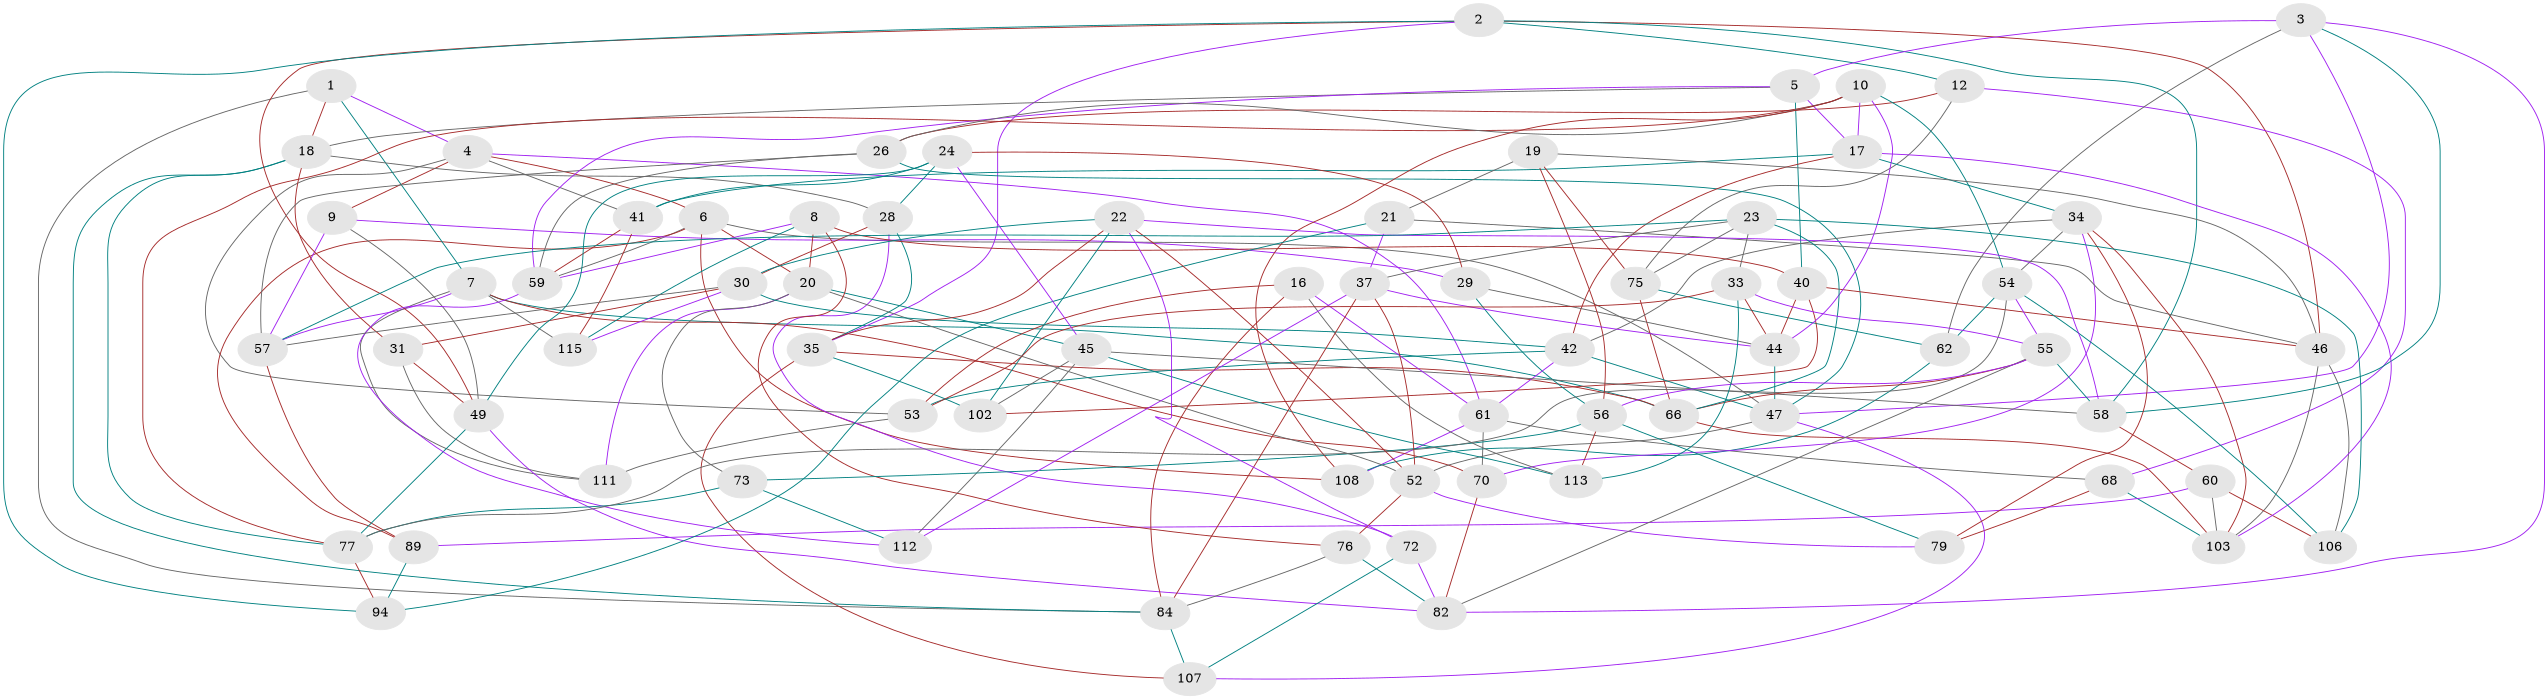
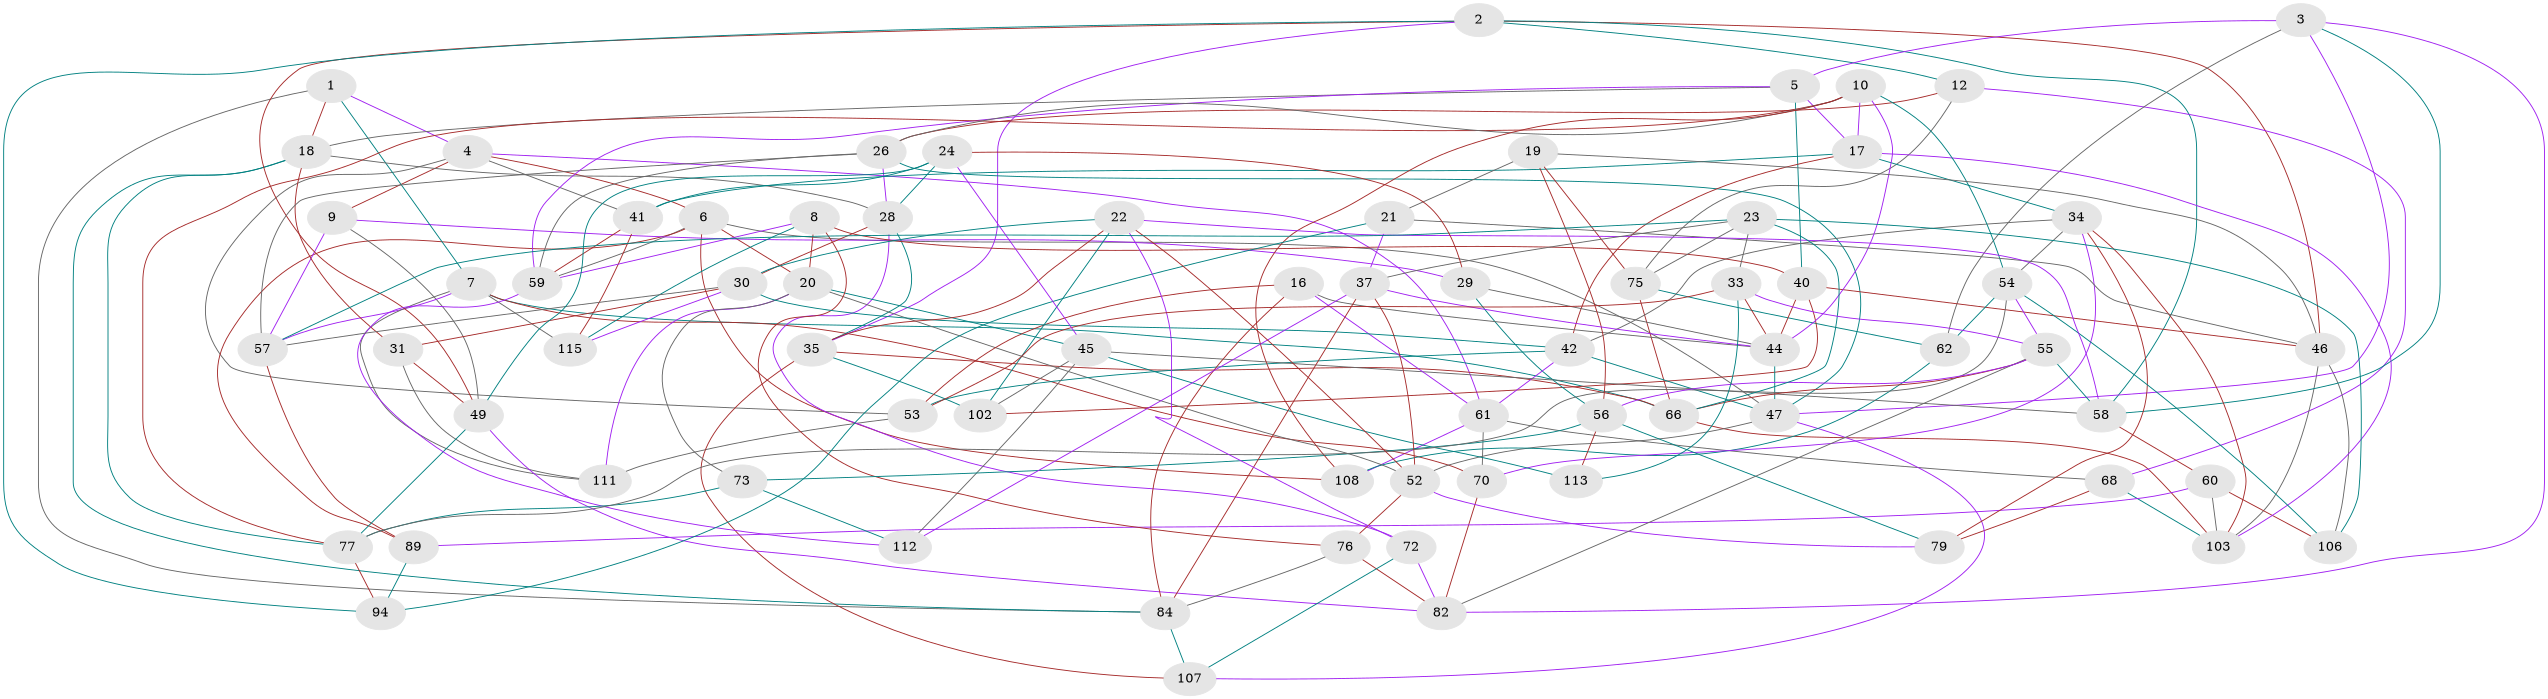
edge "26" -- "28": added
edge "16" -- "113": now "16" -- "44"
edge "76" -- "82": color teal -> brown
